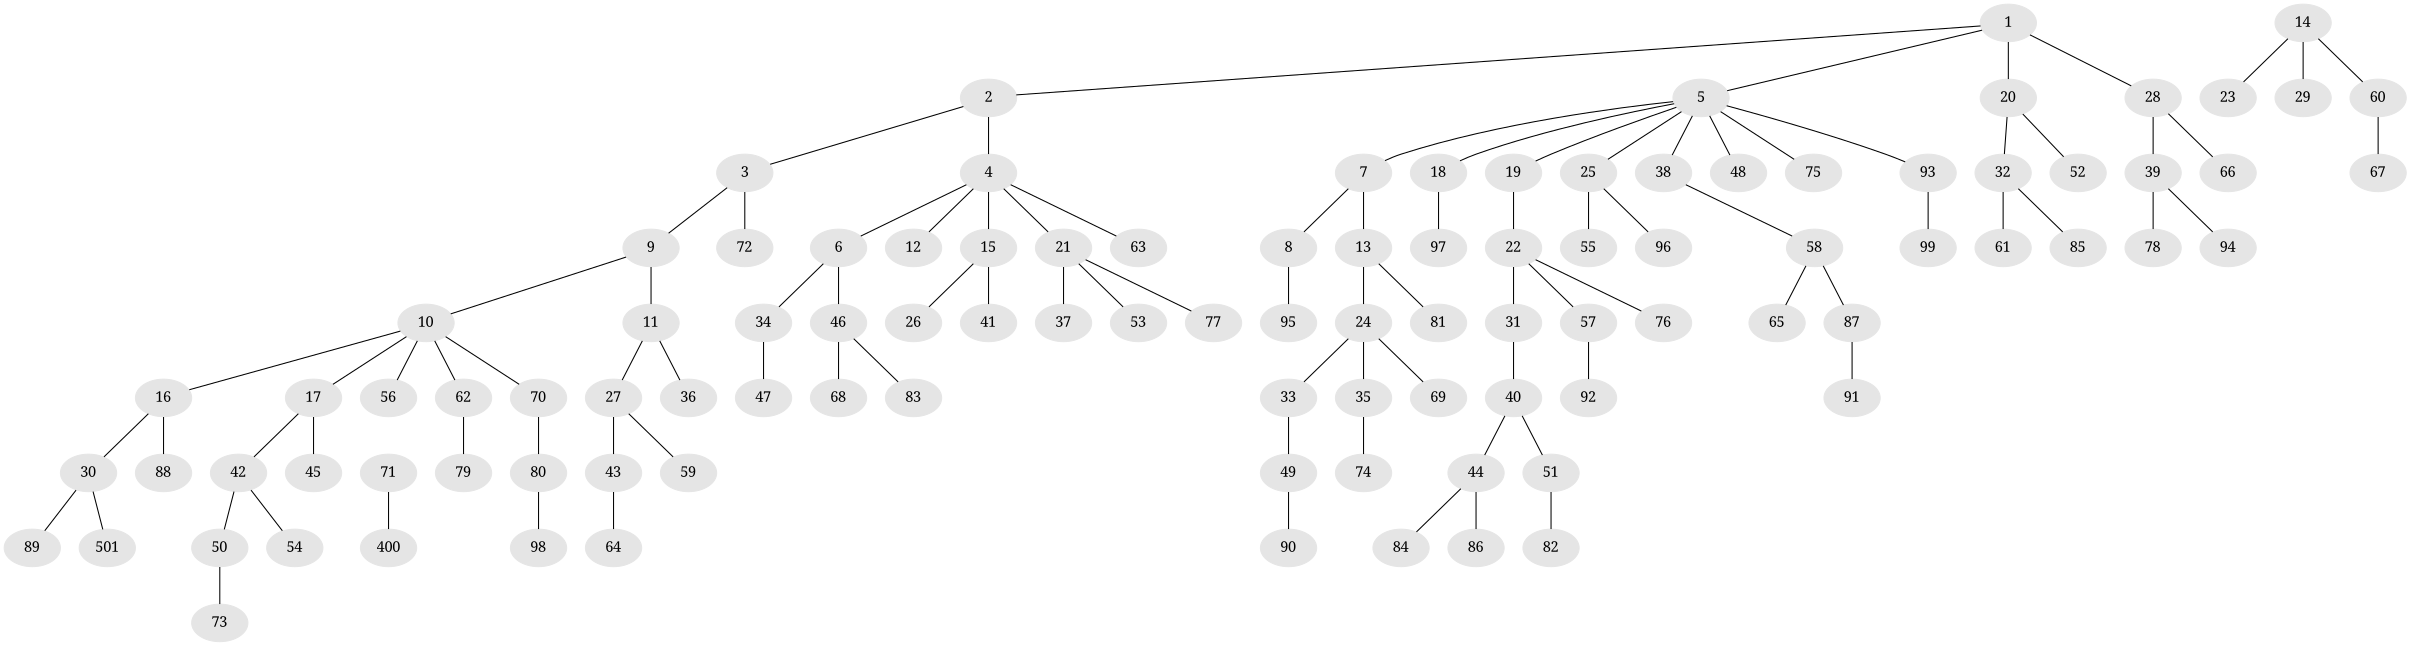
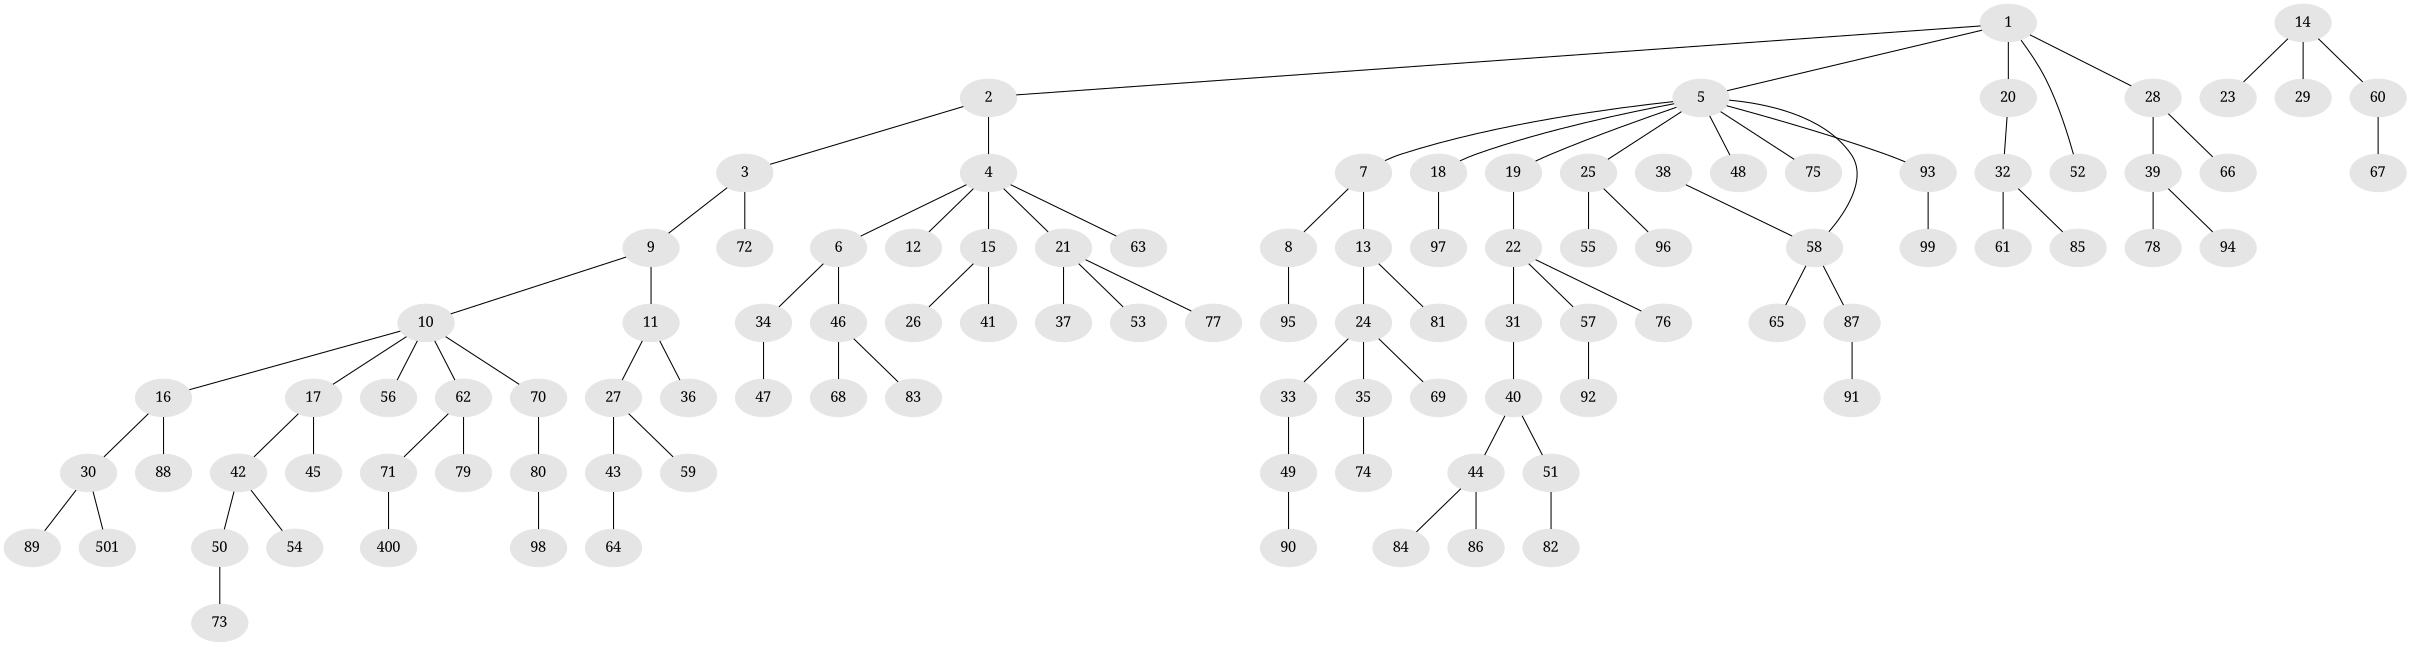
edge "5" -- "38": now "5" -- "58"
edge "20" -- "52": now "1" -- "52"
edge "62" -- "71": added
